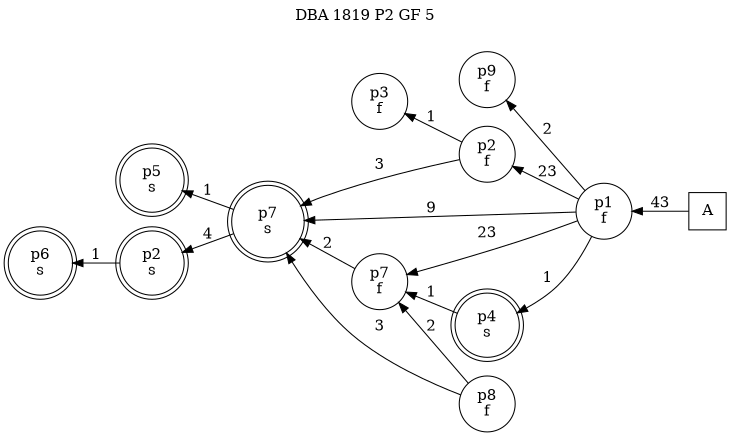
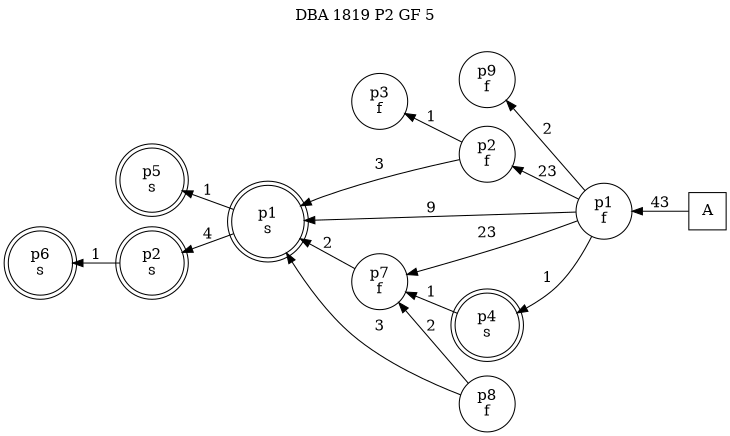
node "p7 s": label "p7 s" -> "p1 s"
